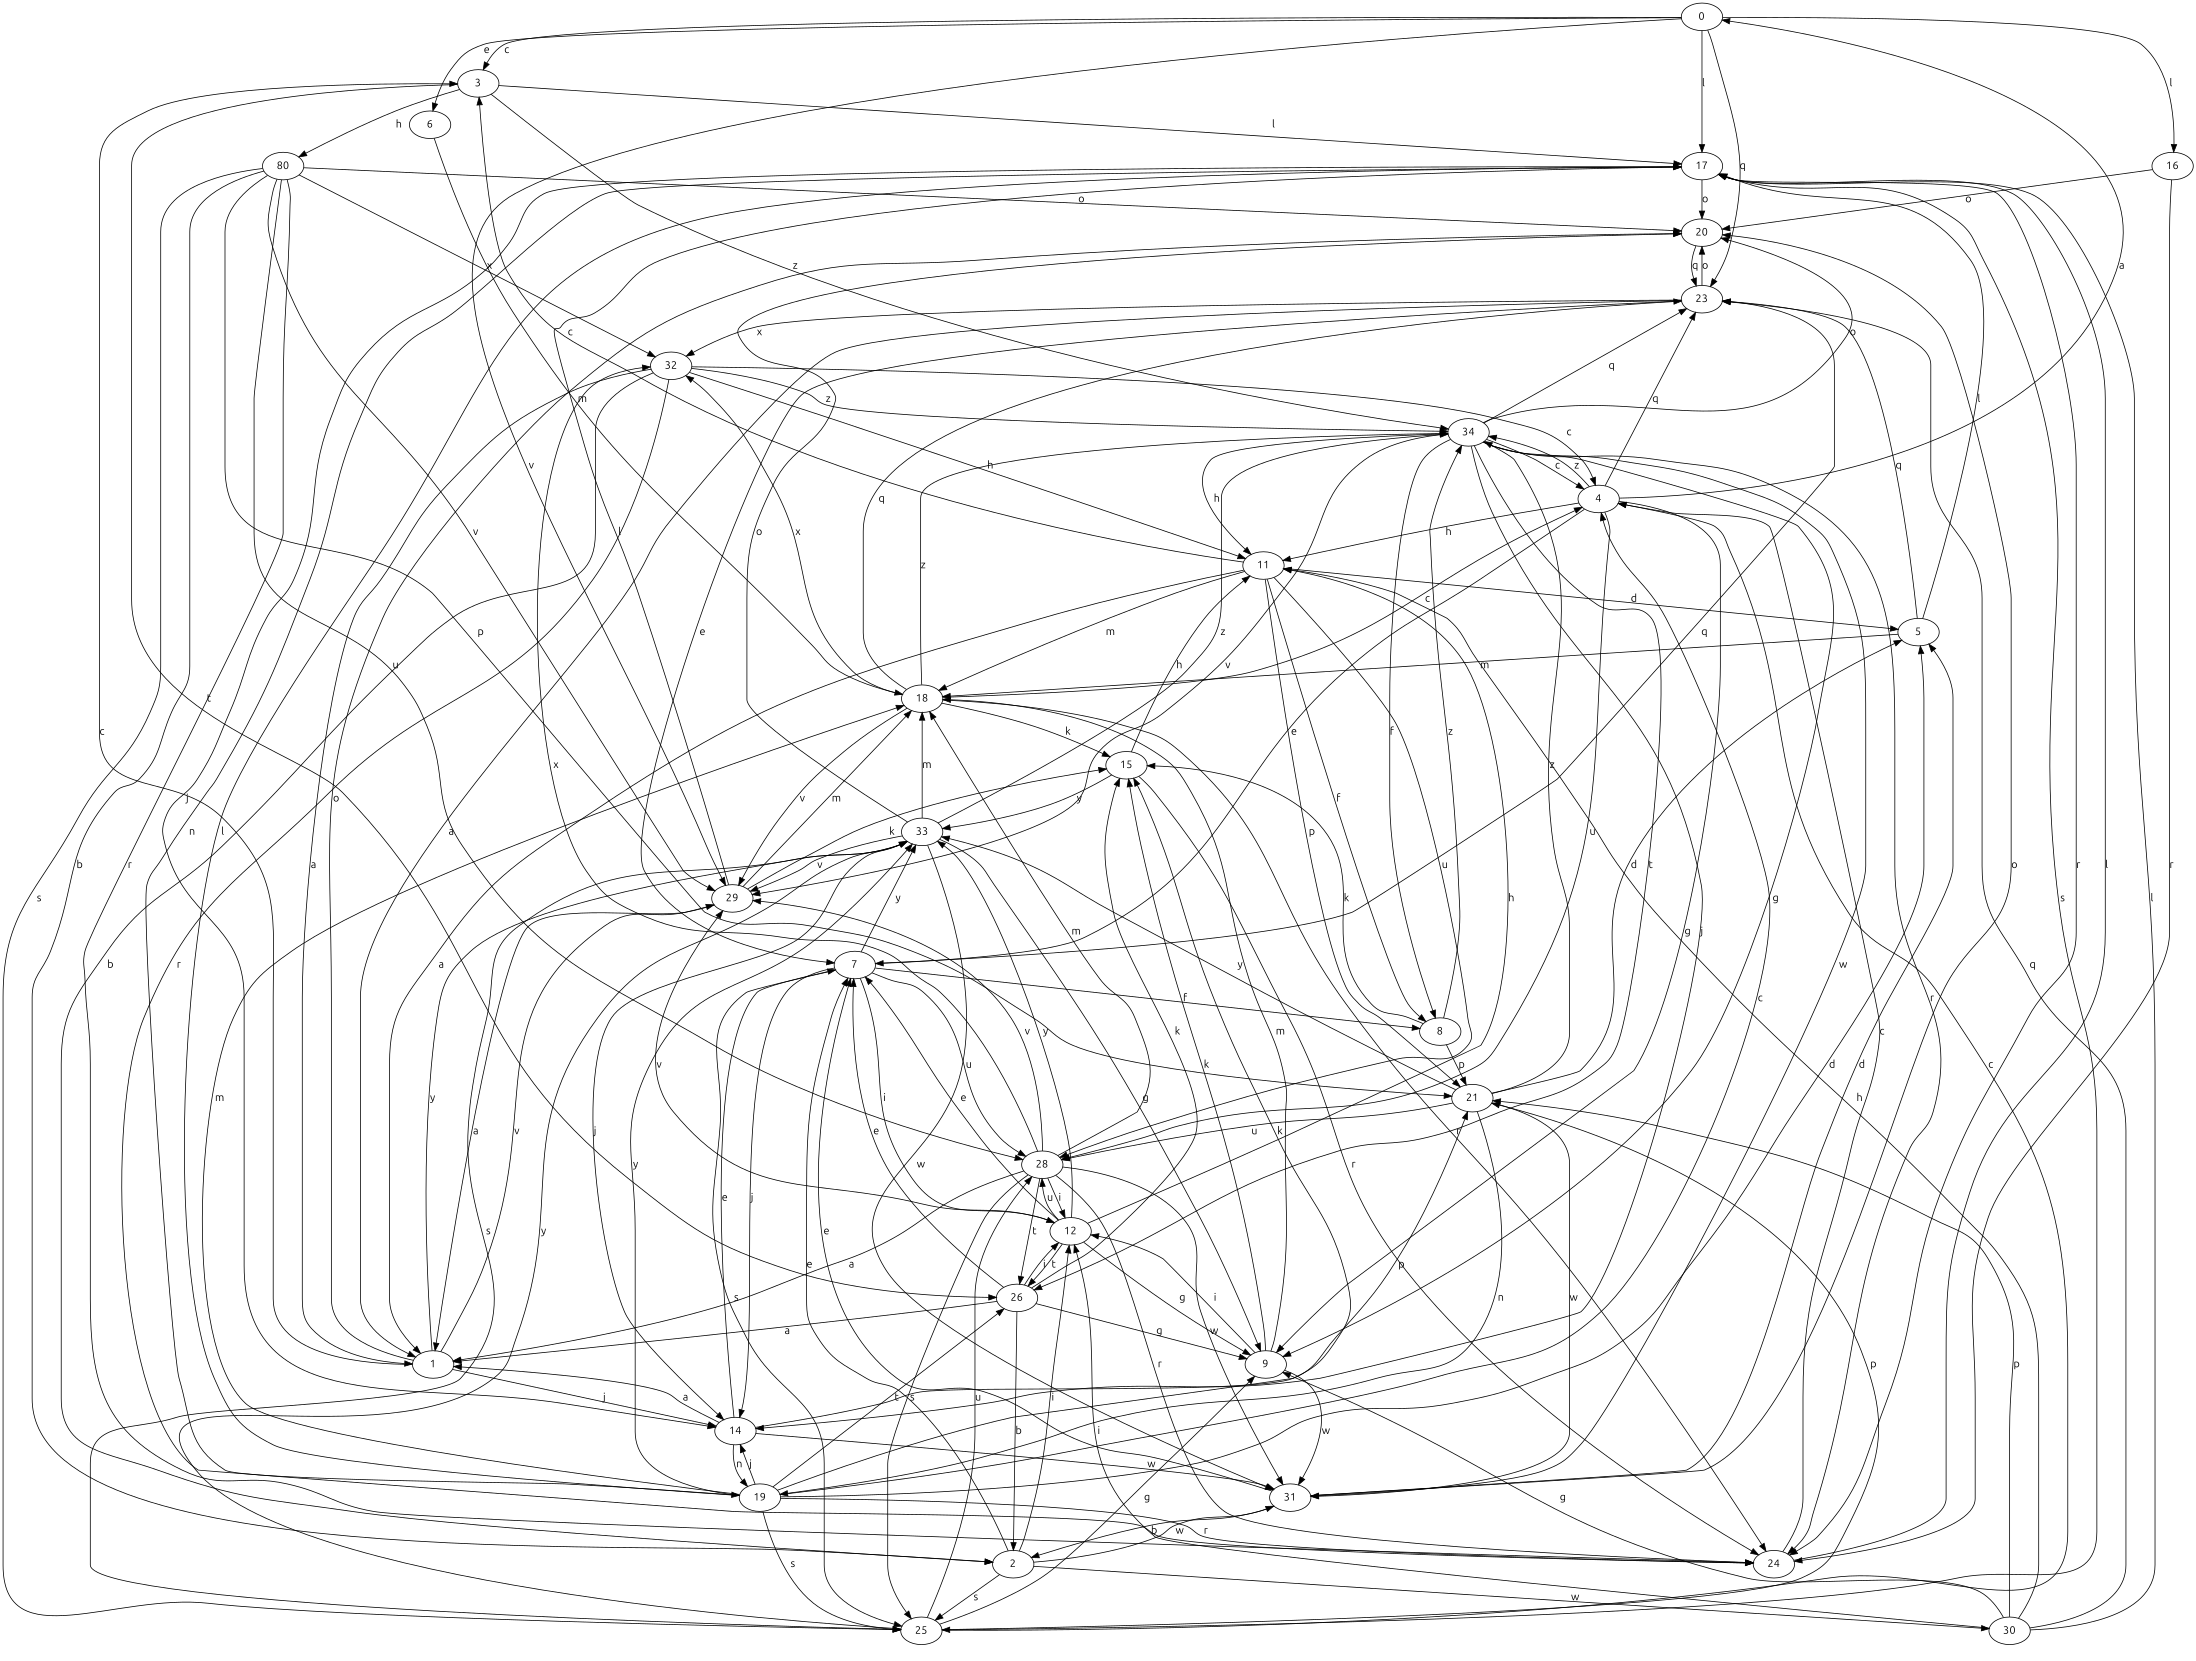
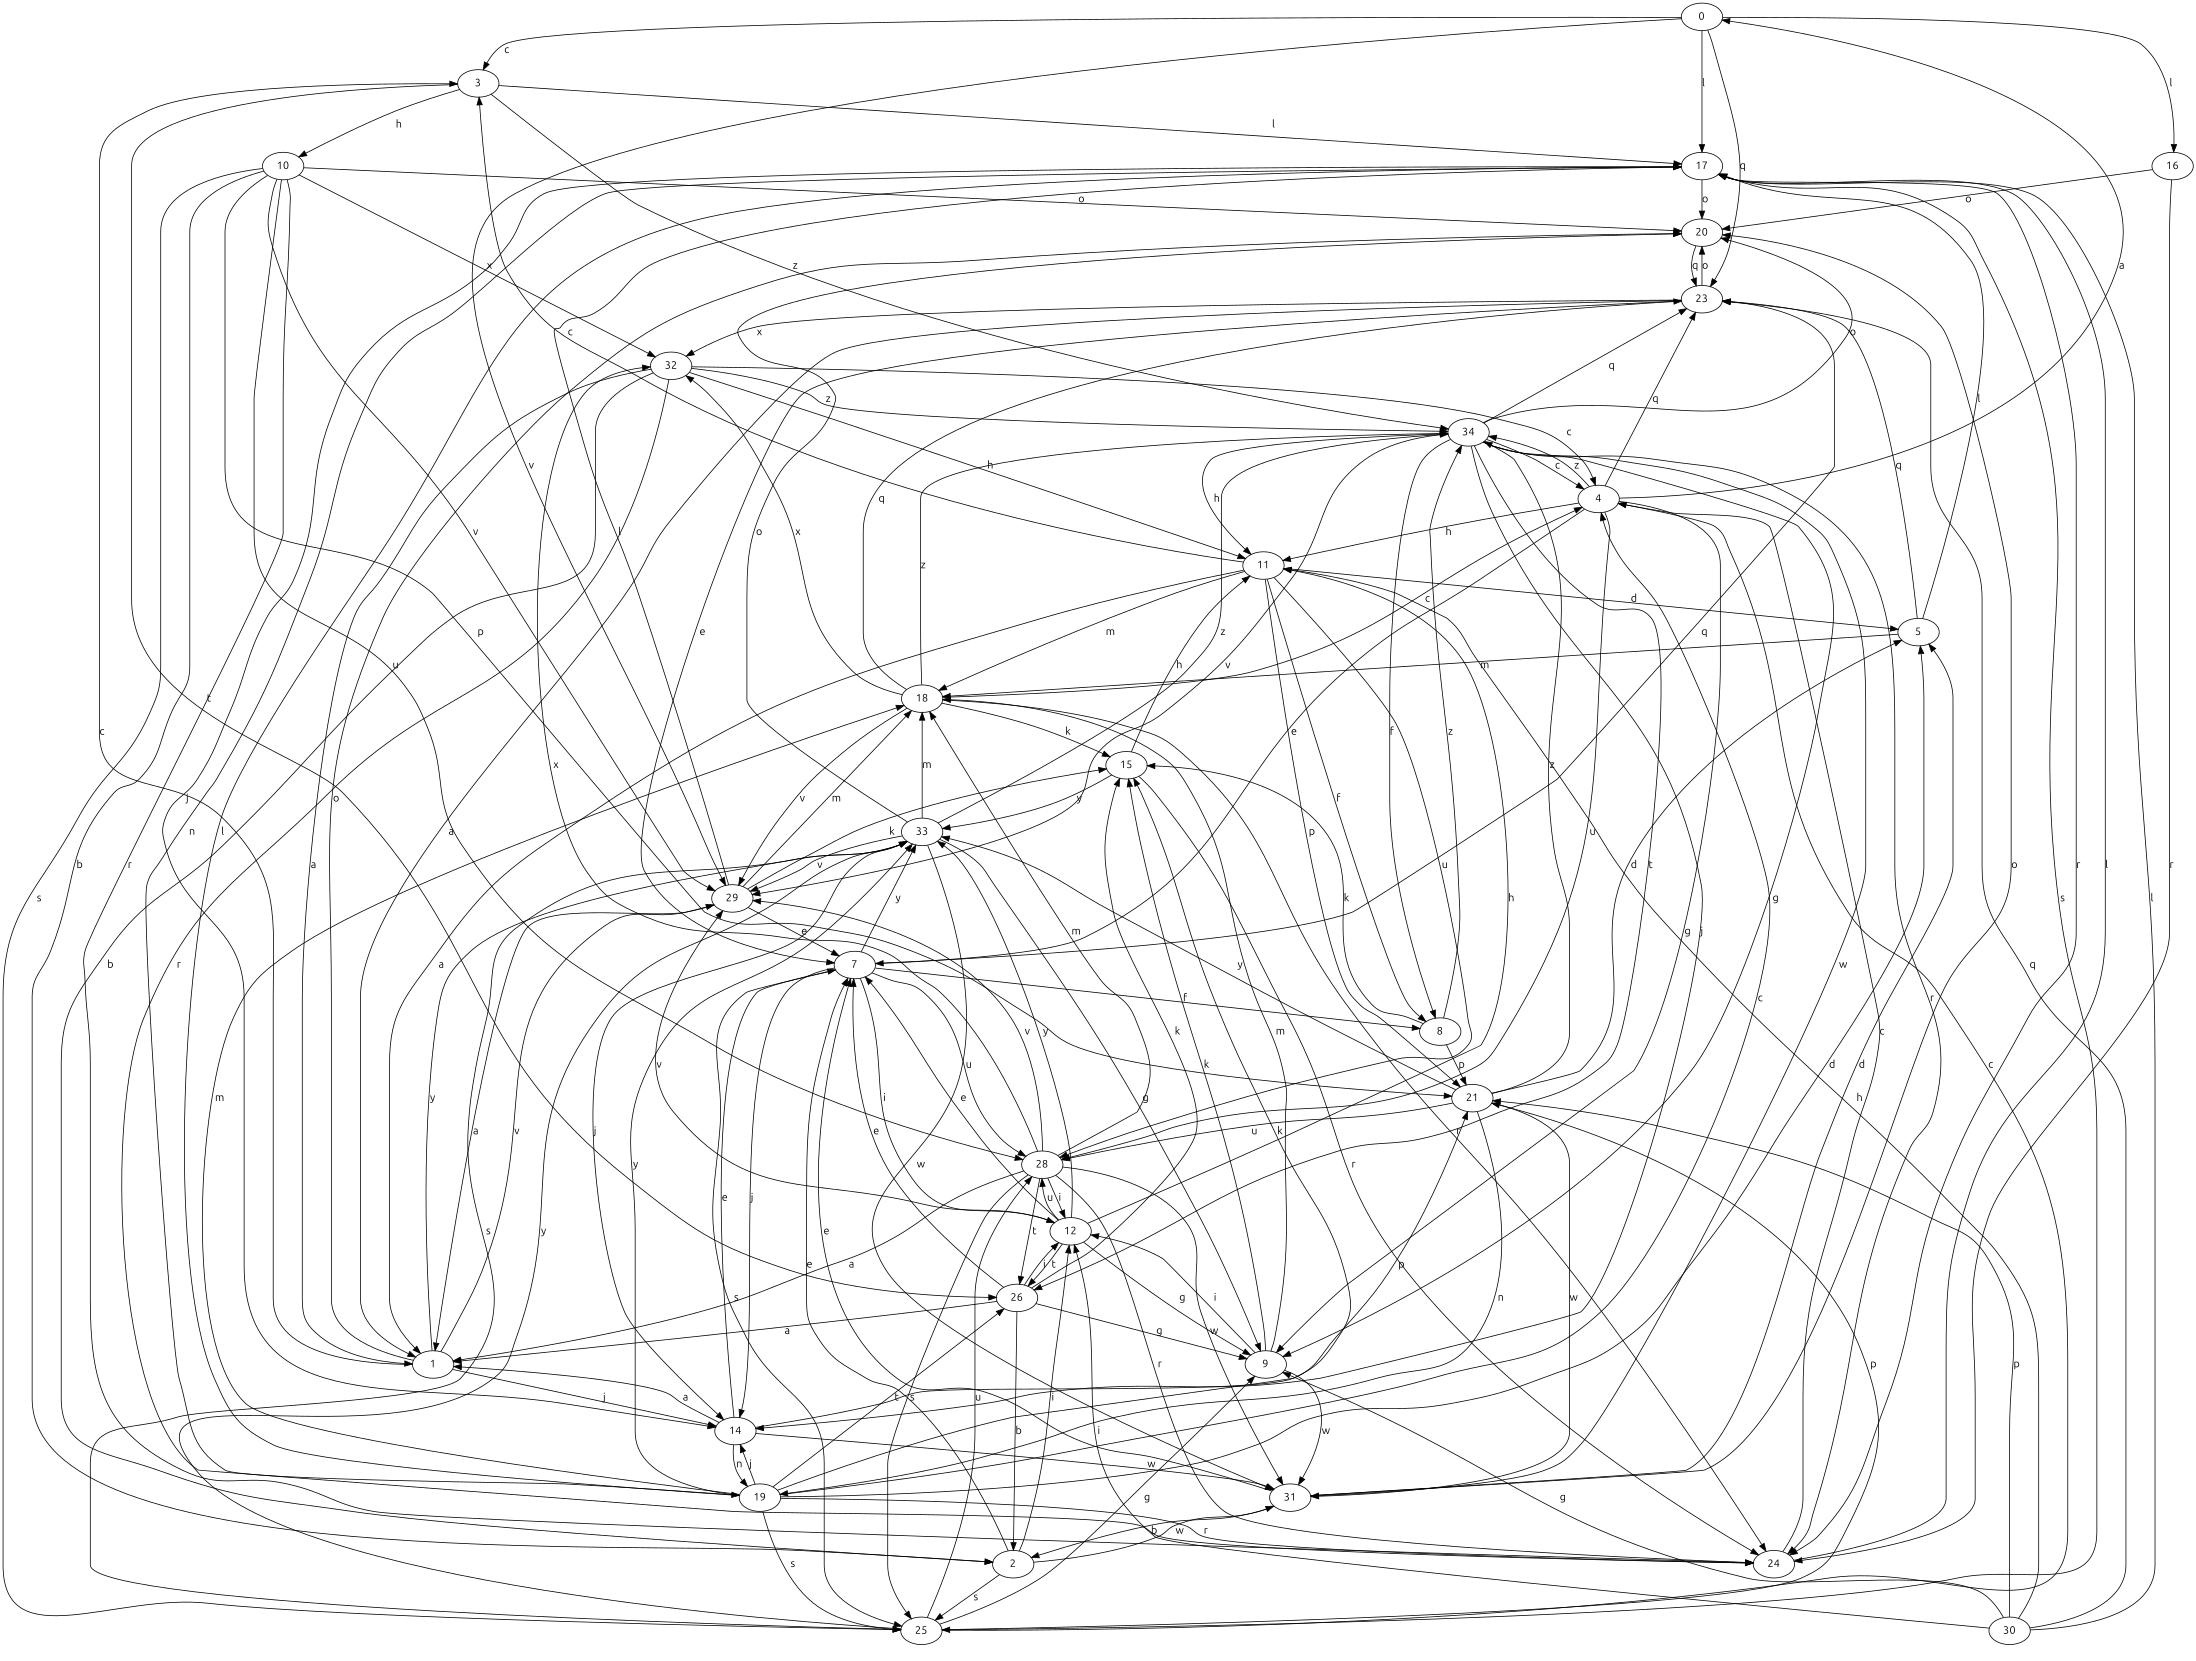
node "6": removed
node "80": label "80" -> "10"
edge "29" -> "7": added, label "e"
edge "2" -> "30": removed, label "w"
